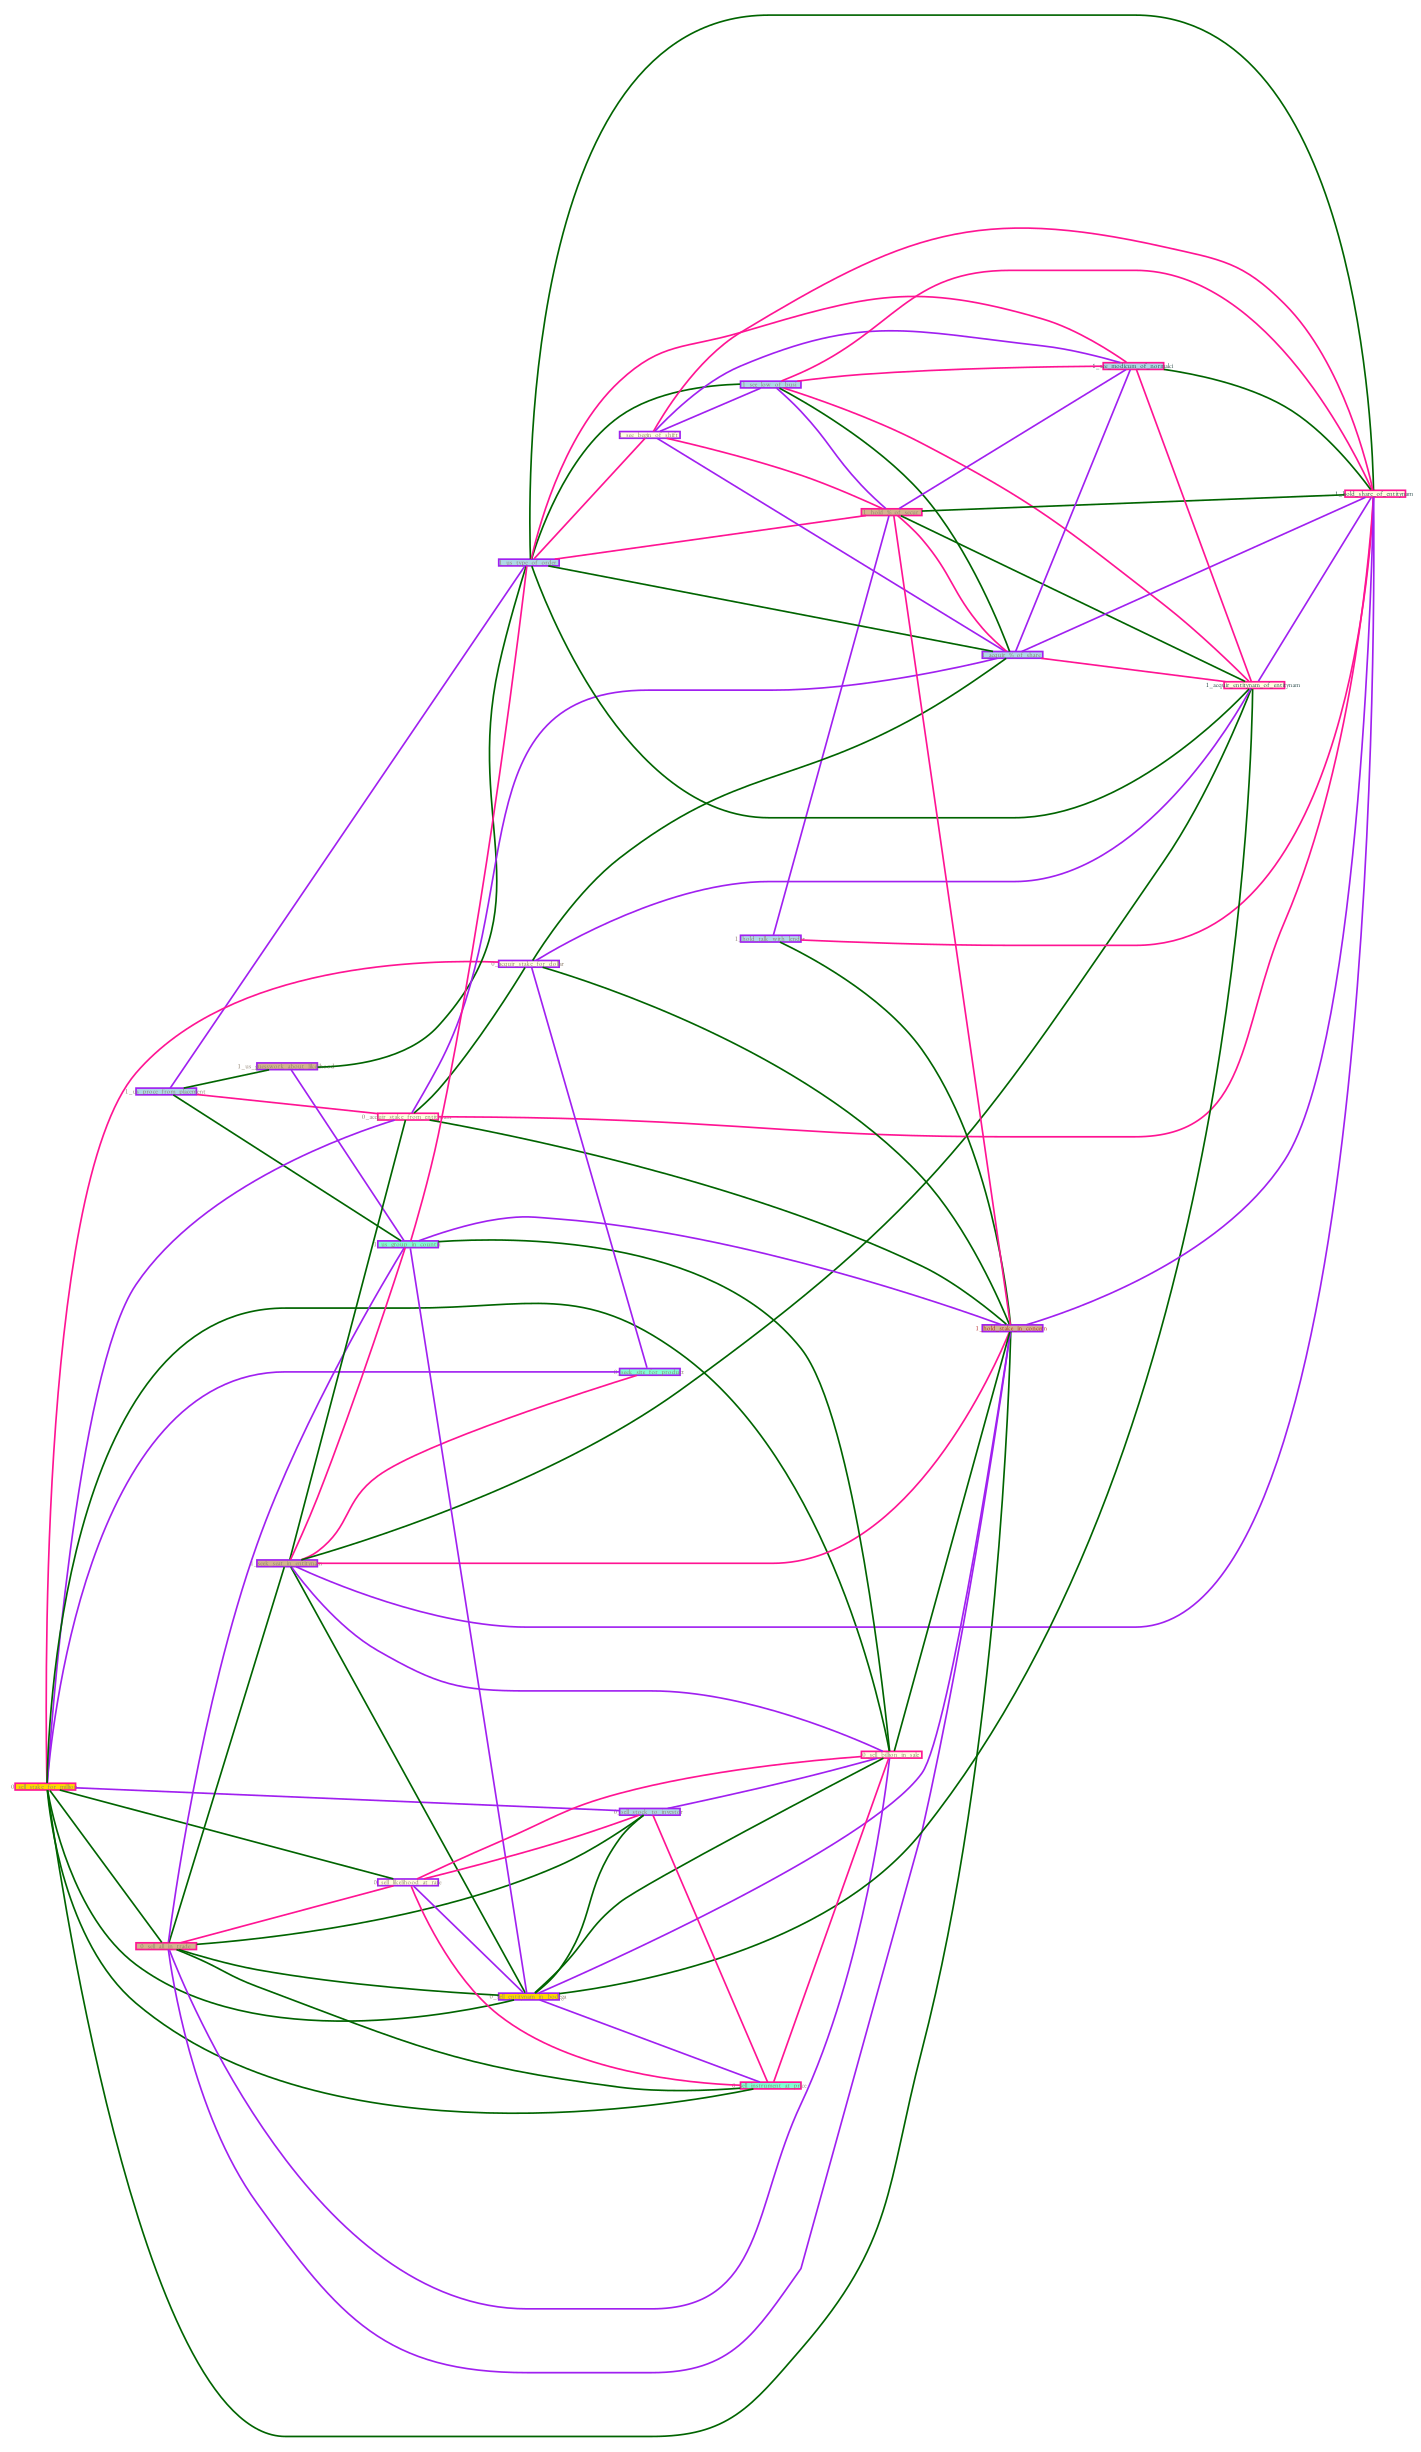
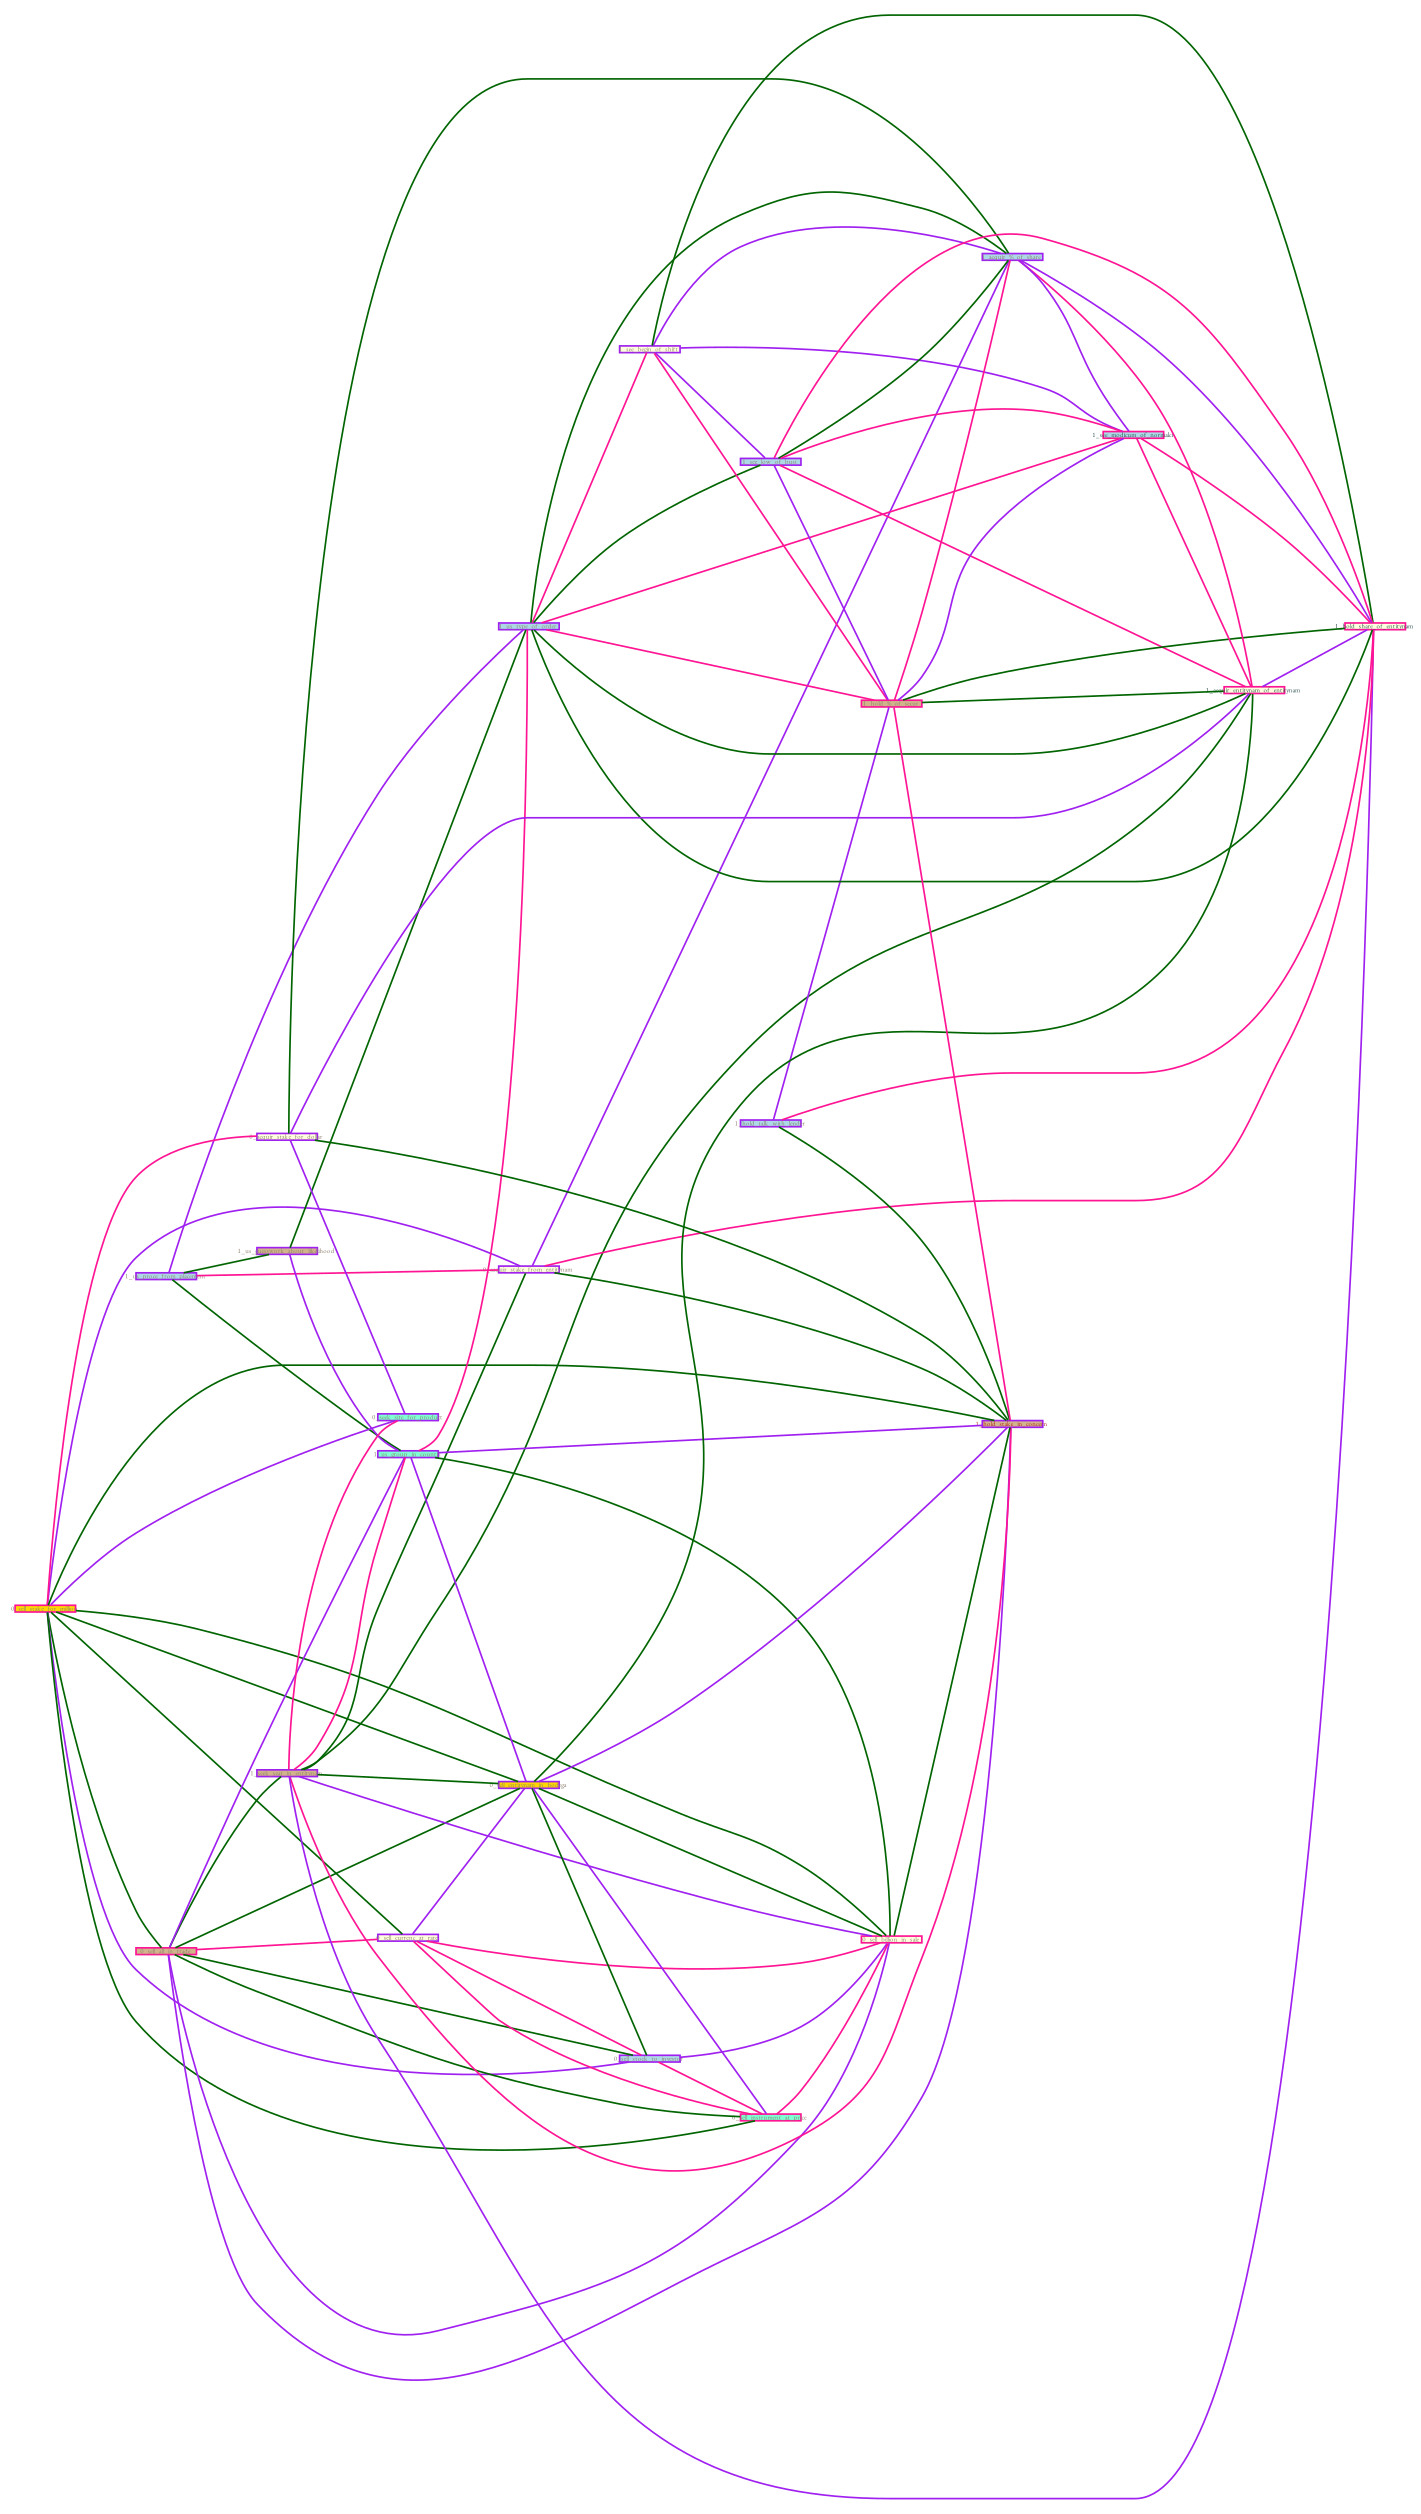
edge "1_see_begin_of_shift" -- "1_hold_share_of_entitynam": color deeppink -> darkgreen
edge "1_see_modicum_of_normalci" -- "1_hold_share_of_entitynam": color darkgreen -> deeppink
edge "1_hold_share_of_entitynam" -- "1_hold_stake_in_concern": removed
edge "0_acquir_stake_for_dollar" -- "0_acquir_stake_from_entitynam": removed
node "0_acquir_stake_from_entitynam": color deeppink -> purple
node "0_sell_likelihood_at_rate": label "0_sell_likelihood_at_rate" -> "0_sell_currenc_at_rate"
